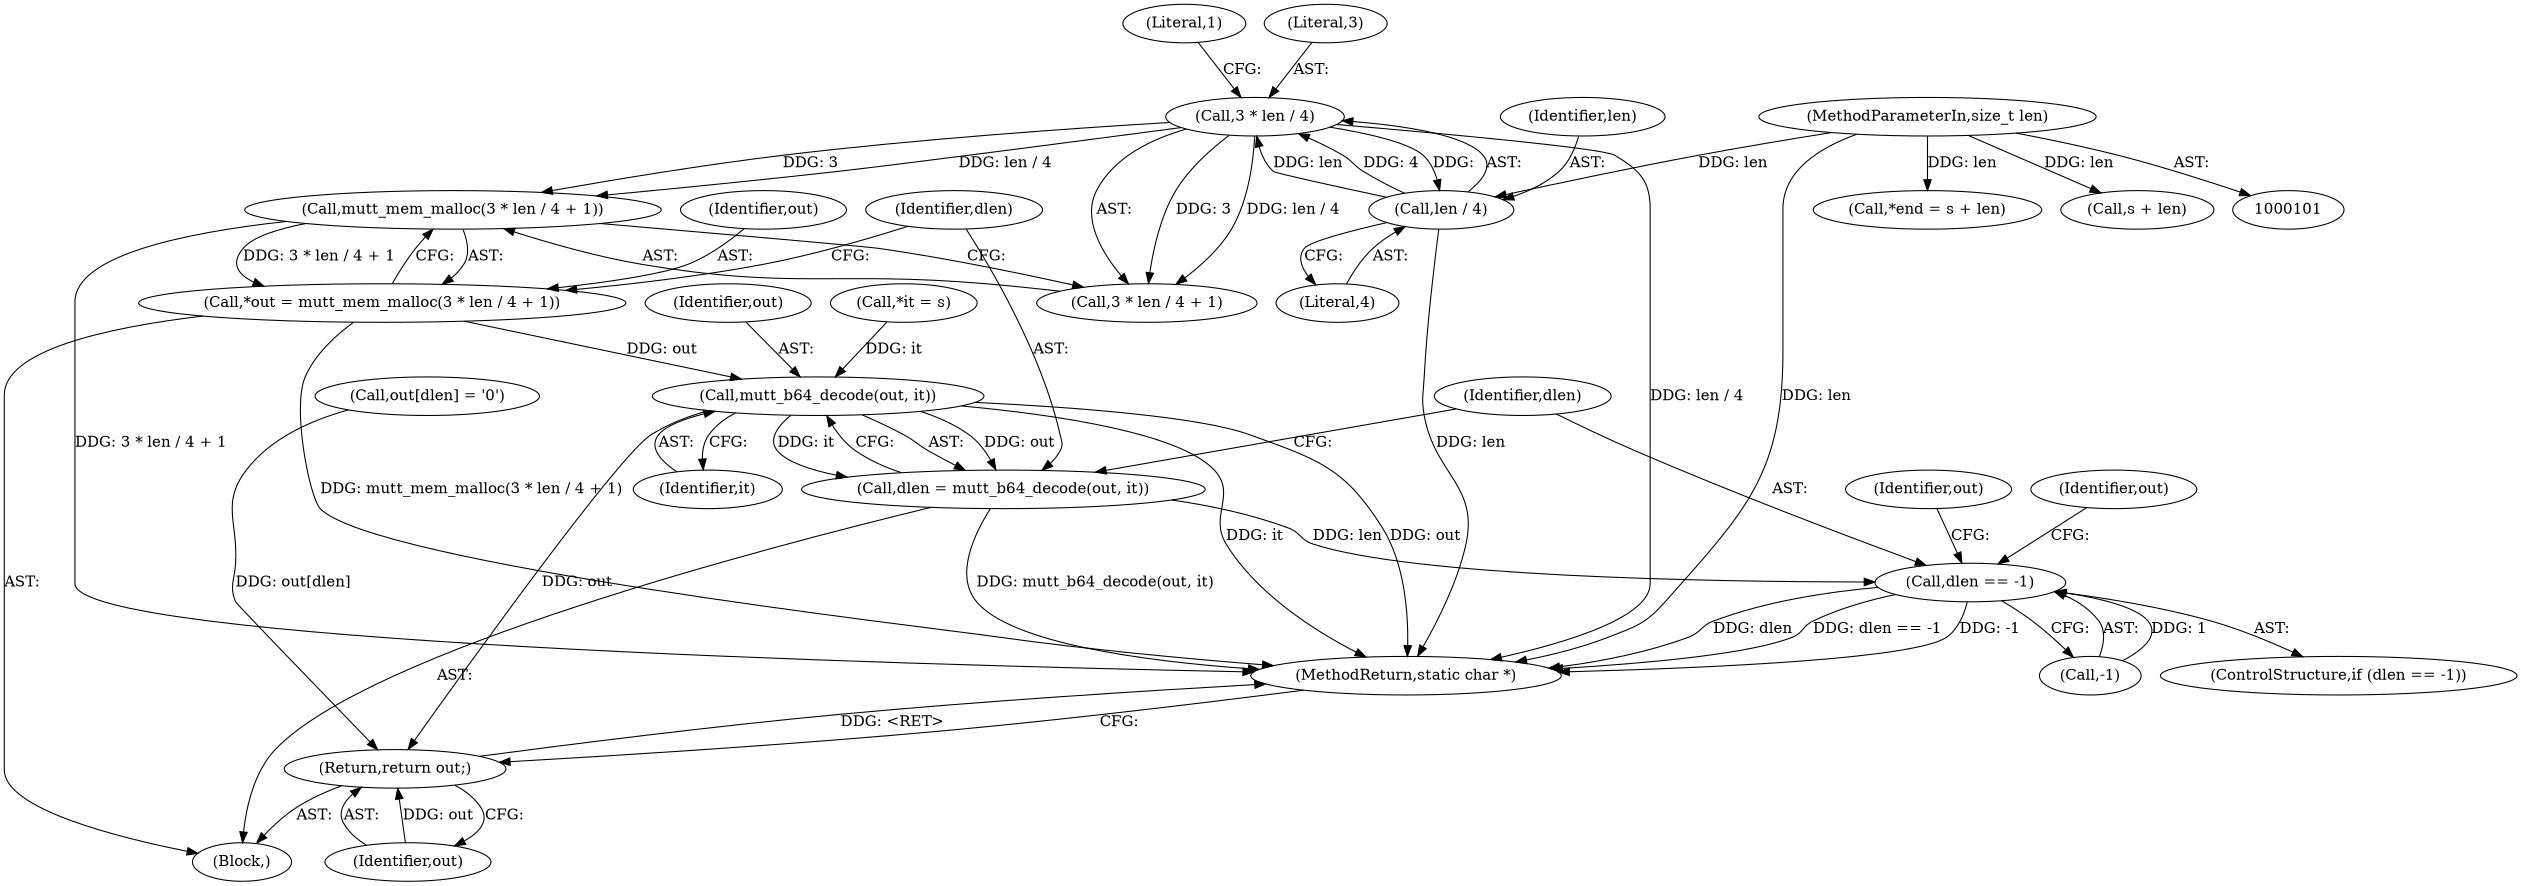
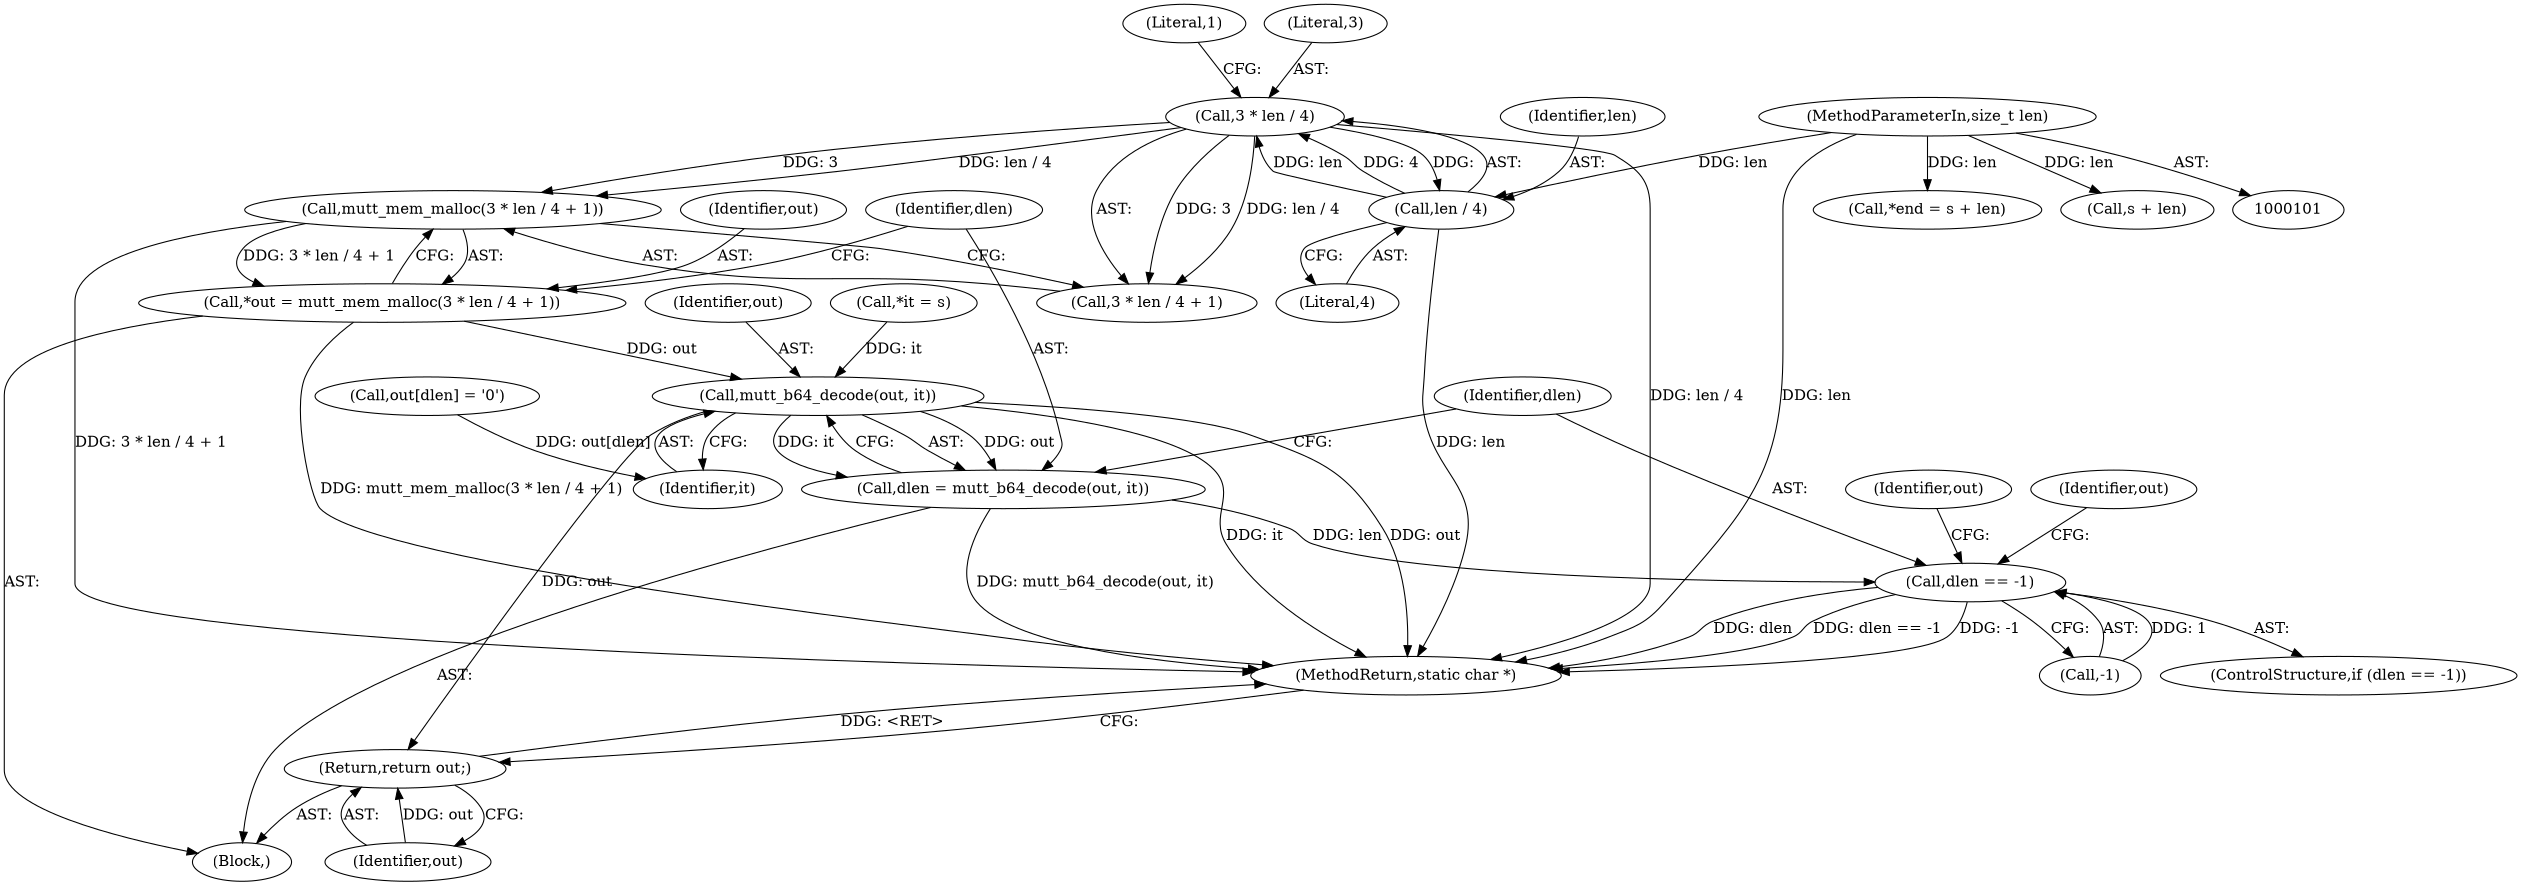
edge "(Call,out[dlen] = '0')" -> "(Return,return out;)": now "(Call,out[dlen] = '0')" -> "(Identifier,it)"
